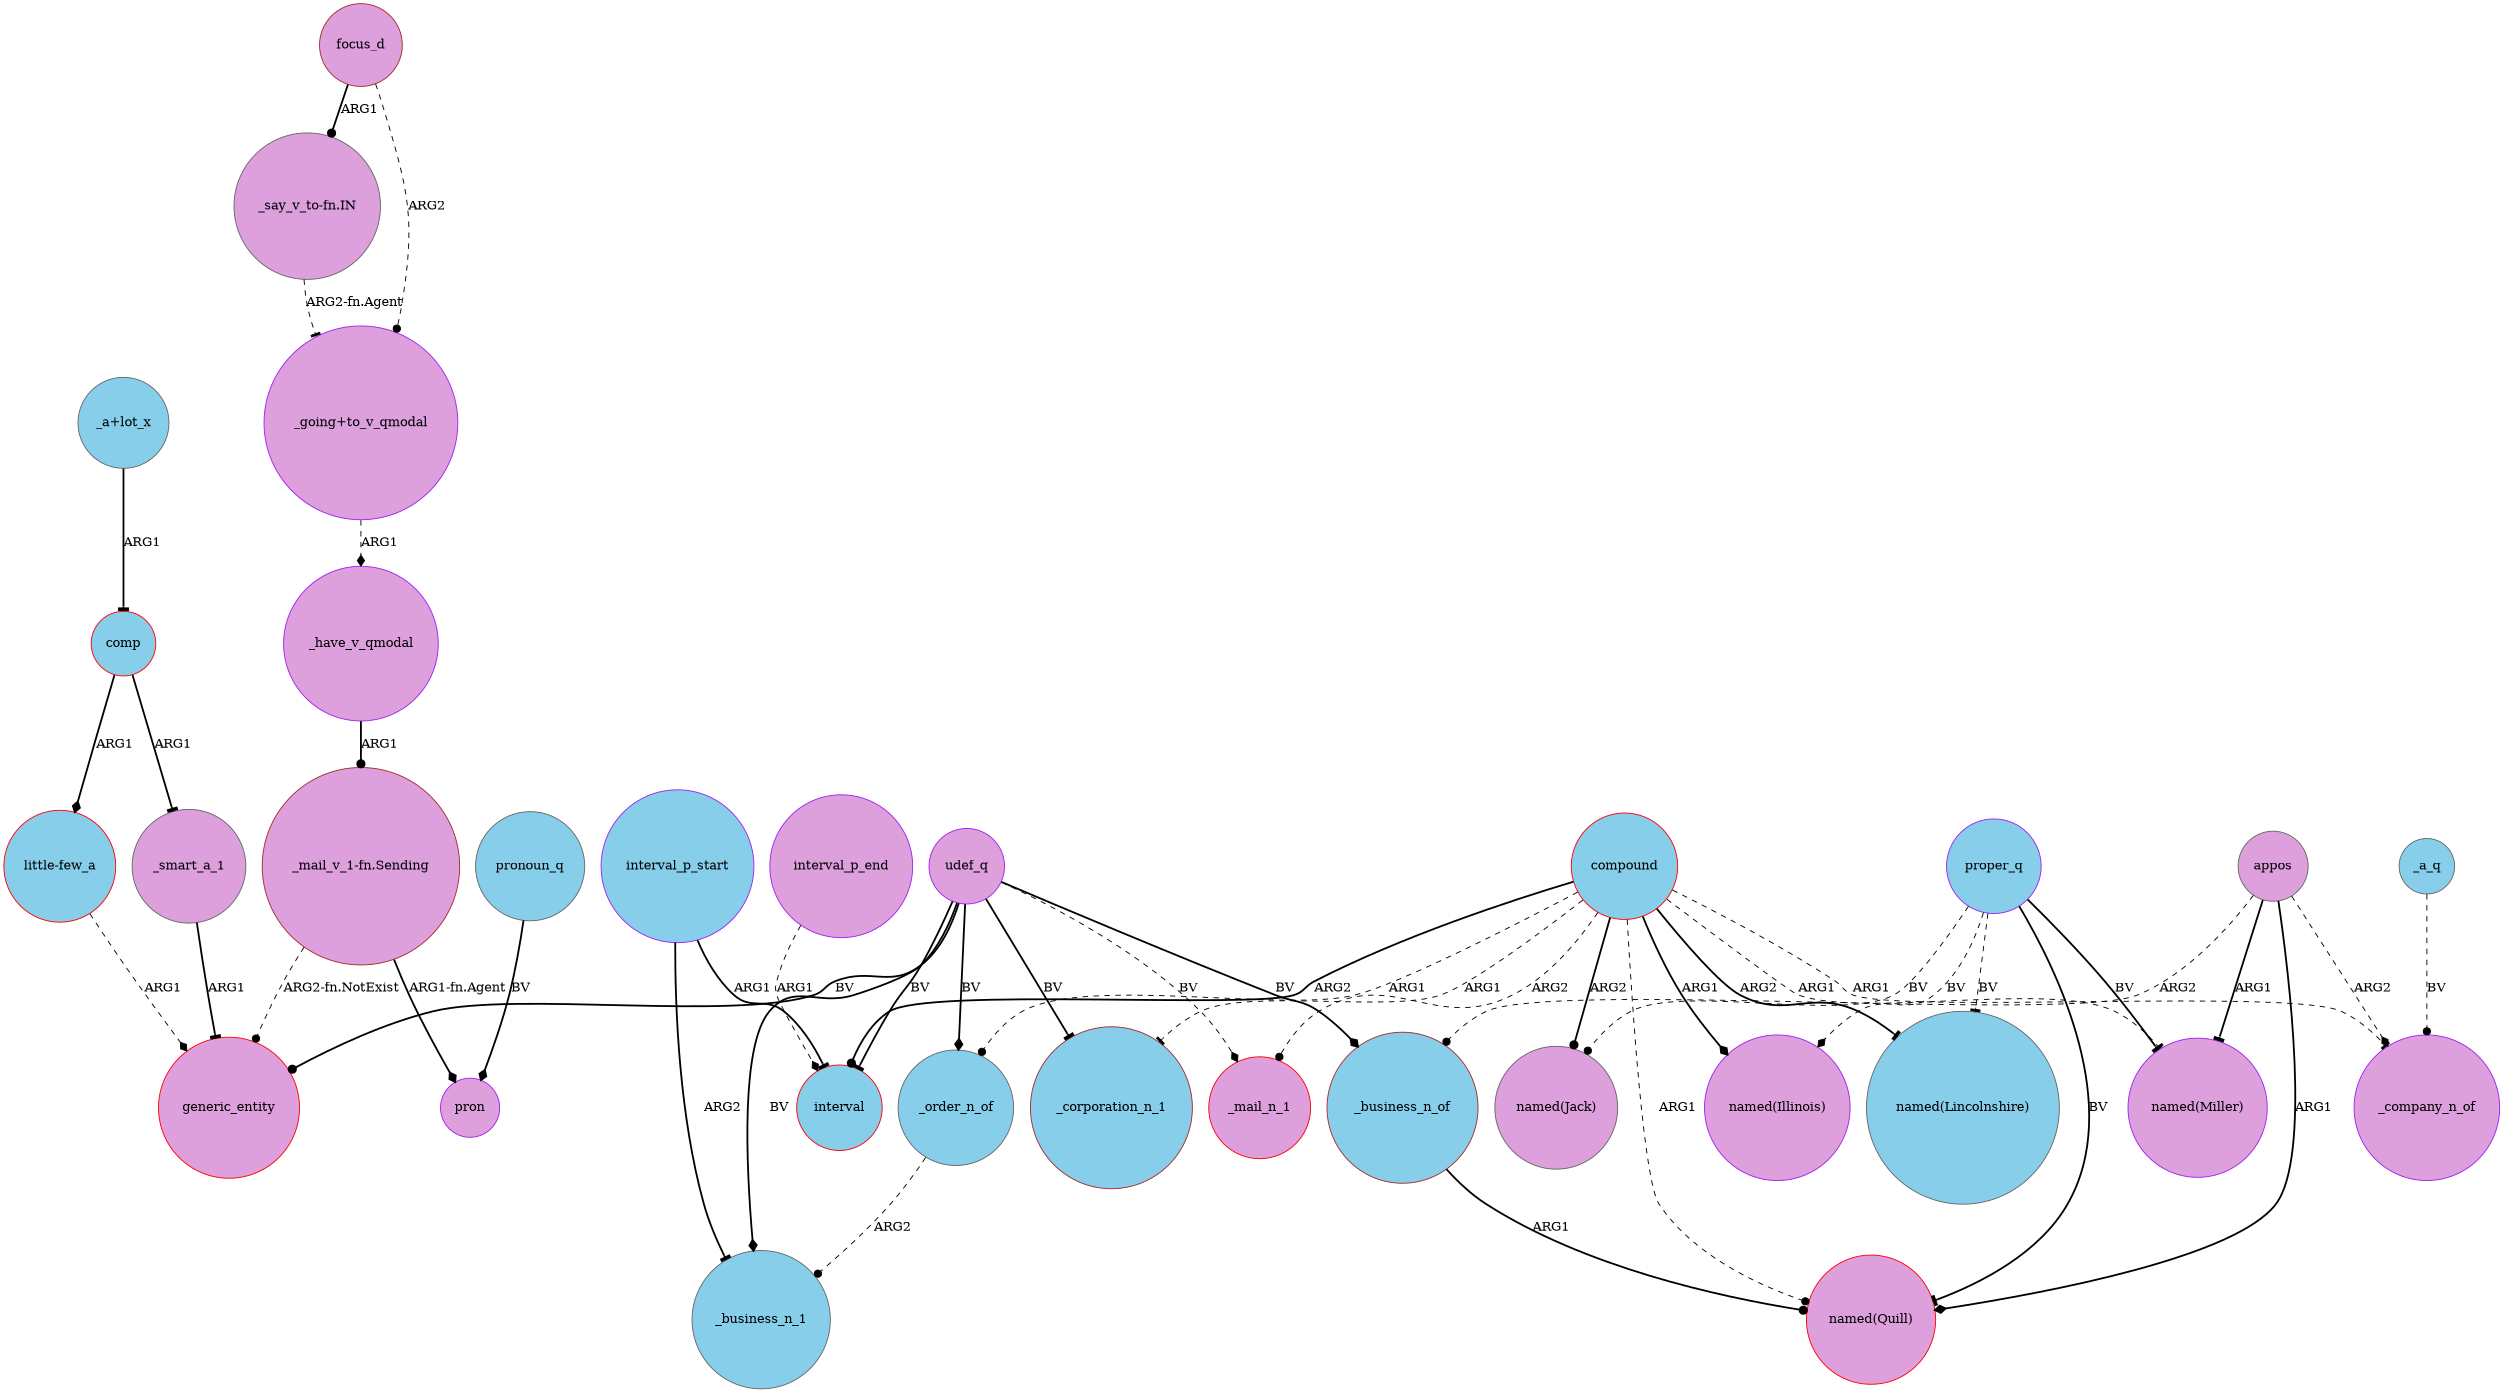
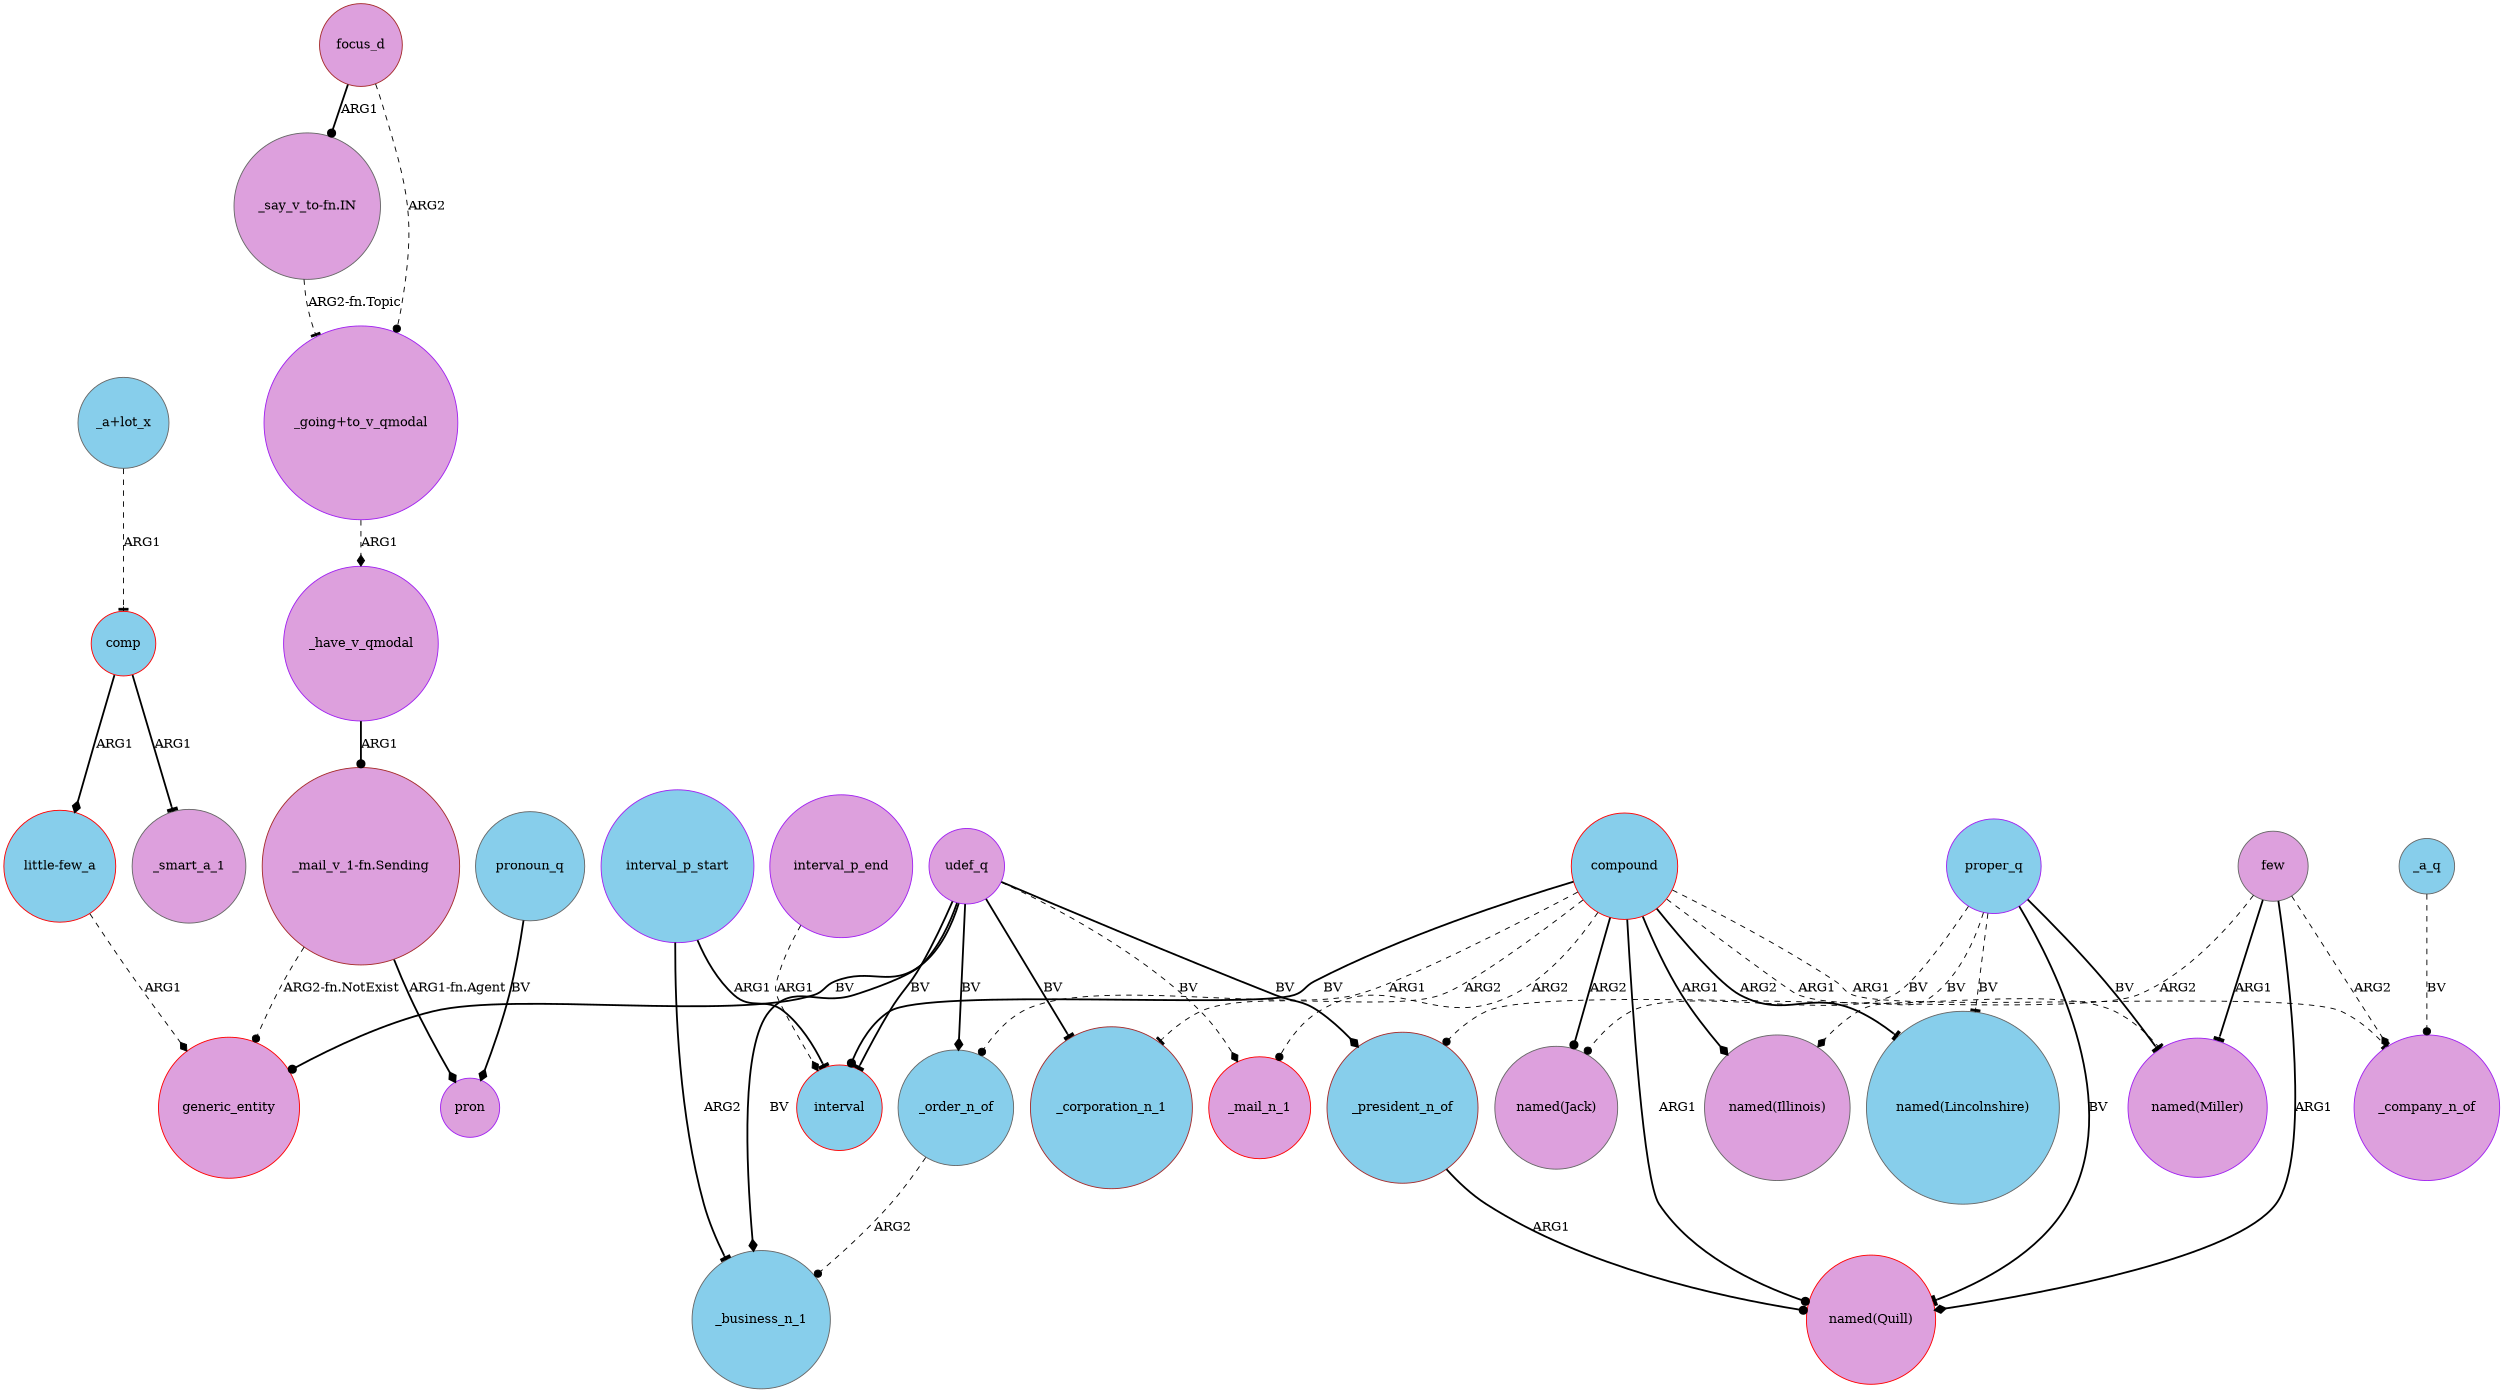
edge "_say_v_to-fn.IN" -> "_going+to_v_qmodal": label "ARG2-fn.Agent" -> "ARG2-fn.Topic"
edge "_a+lot_x" -> "comp": style bold -> dashed
node "appos": label "appos" -> "few"
edge "_smart_a_1" -> "generic_entity": removed, label "ARG1"
edge "compound" -> "interval": label "ARG2" -> "BV"
edge "compound" -> "_corporation_n_1": label "ARG1" -> "ARG2"
node "_business_n_of": label "_business_n_of" -> "_president_n_of"
node "named(Illinois)": color purple -> gray40
edge "compound" -> "named(Quill)": style dashed -> bold
